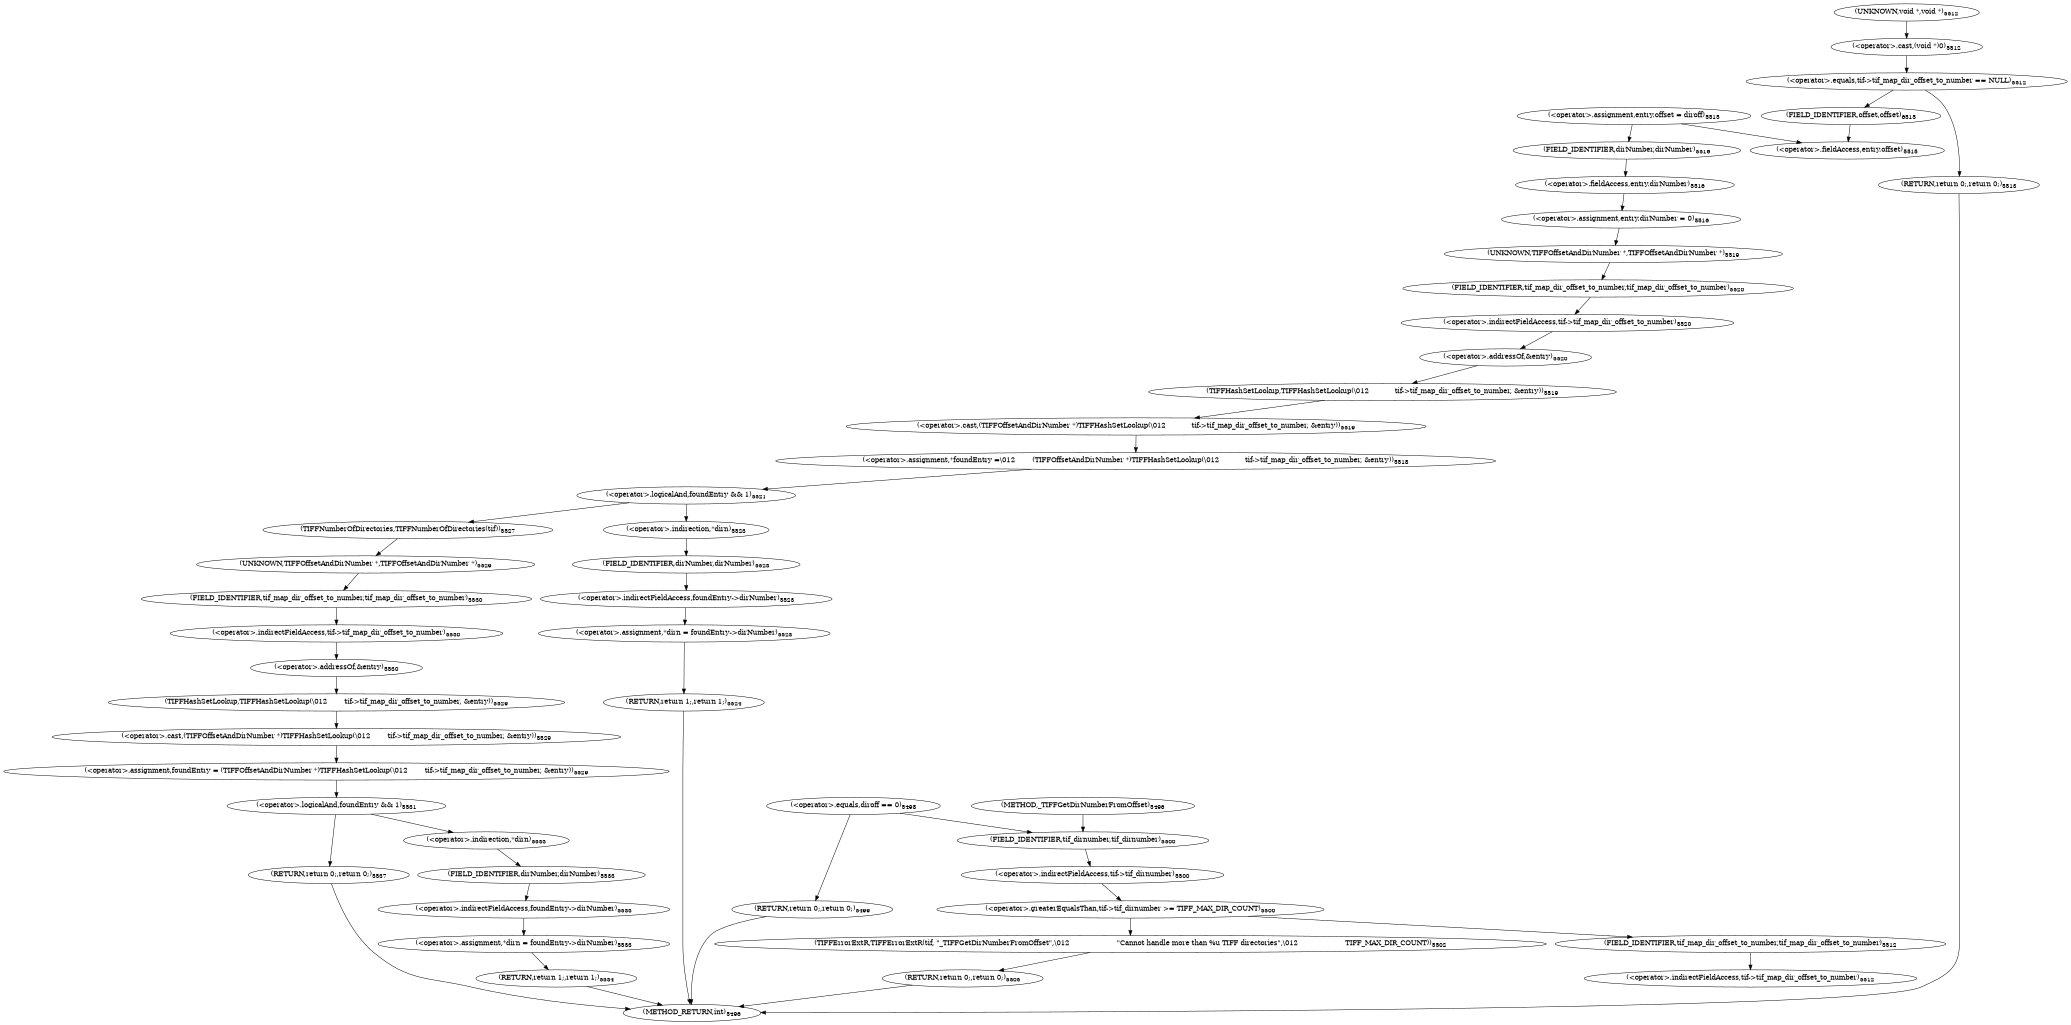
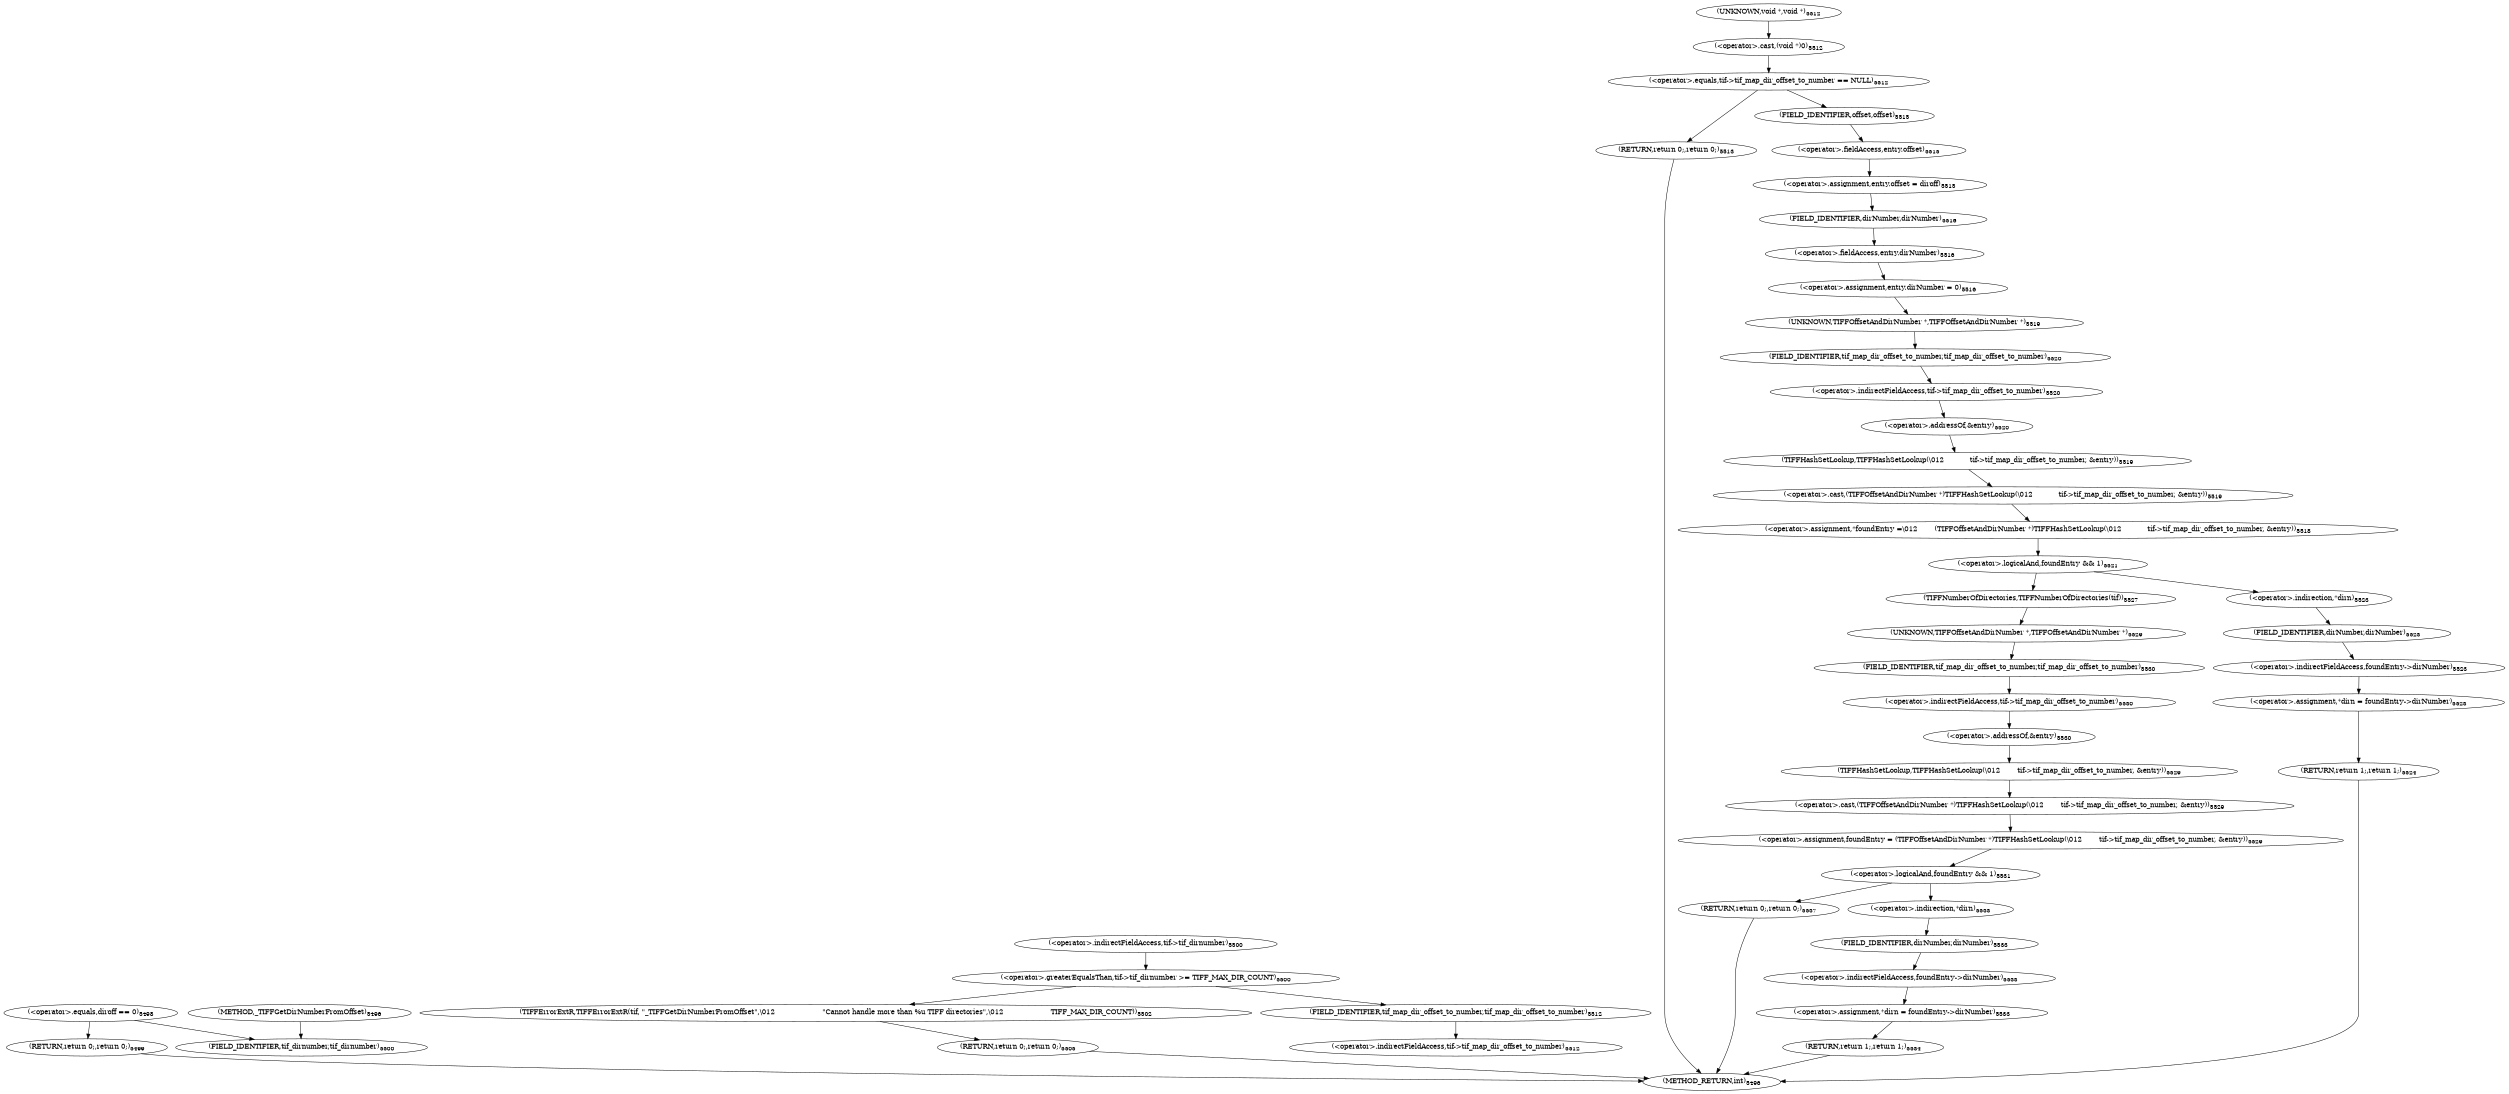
node "(FIELD_IDENTIFIER,offset,offset)": text "6515" -> "5515"
edge "(<operator>.assignment,entry.offset = diroff)" -> "(<operator>.fieldAccess,entry.offset)": reversed
edge "(FIELD_IDENTIFIER,tif_dirnumber,tif_dirnumber)" -> "(<operator>.indirectFieldAccess,tif->tif_dirnumber)": removed
